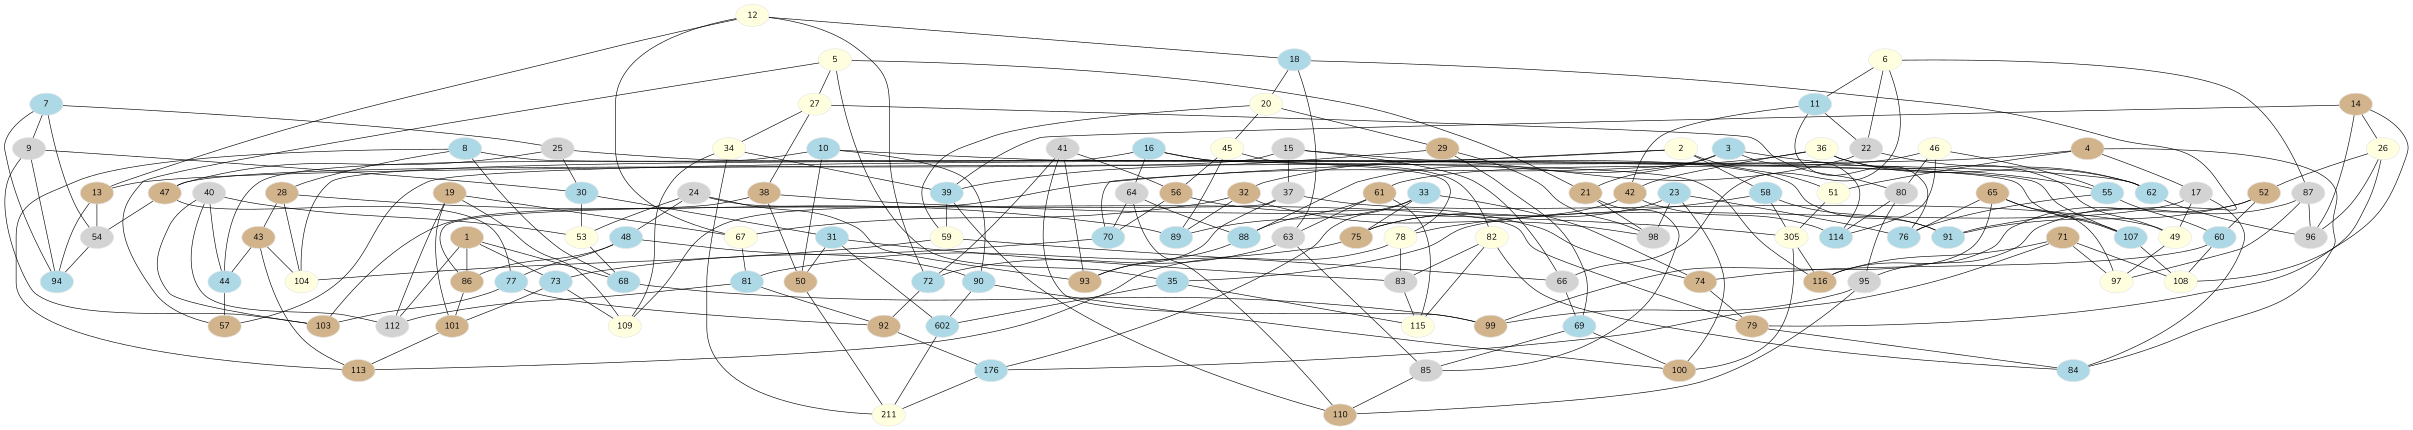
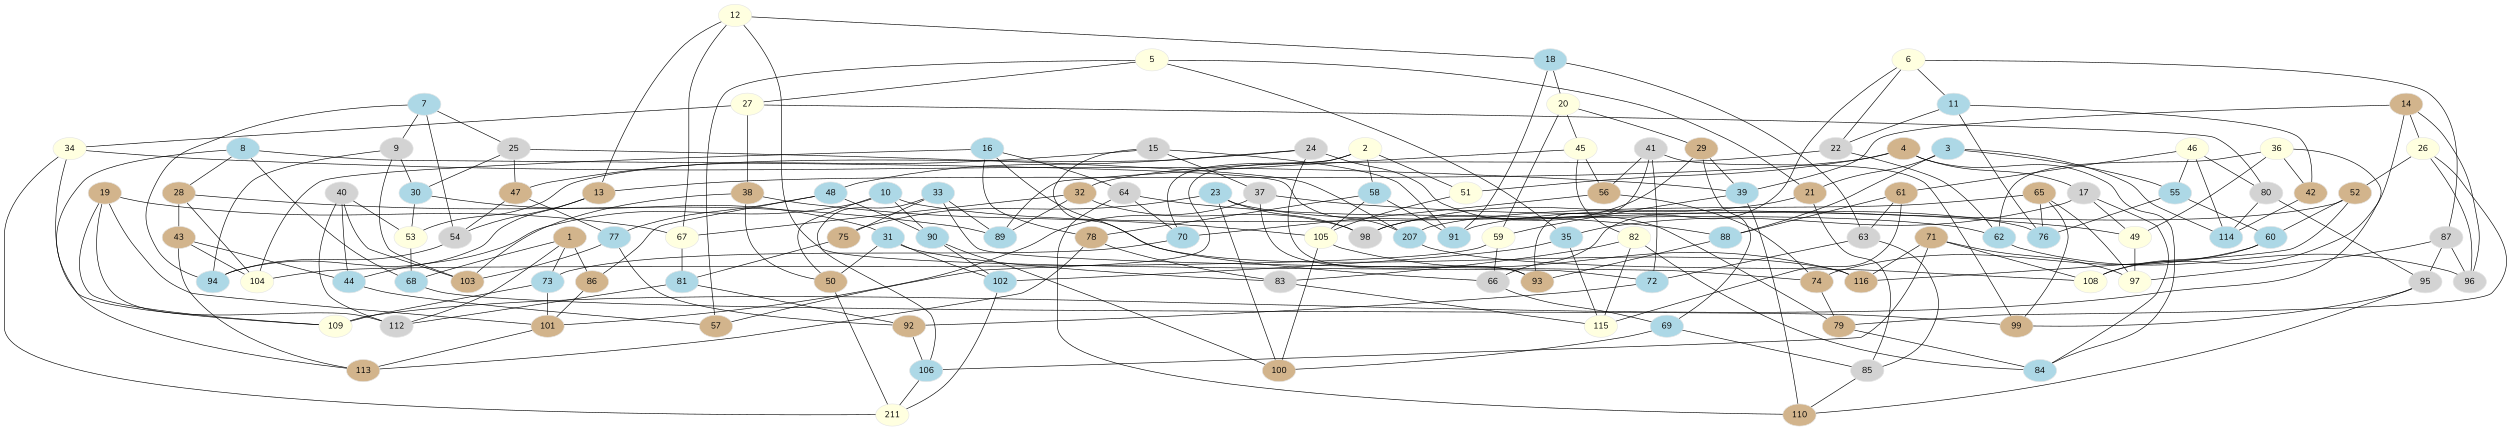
edge "37" -- "86": now "37" -- "101"
edge "42" -- "75": removed
node "78": fillcolor lightyellow -> tan
node "305": label "305" -> "105"
node "107": label "107" -> "207"
node "602": label "602" -> "102"
node "176": label "176" -> "106"
